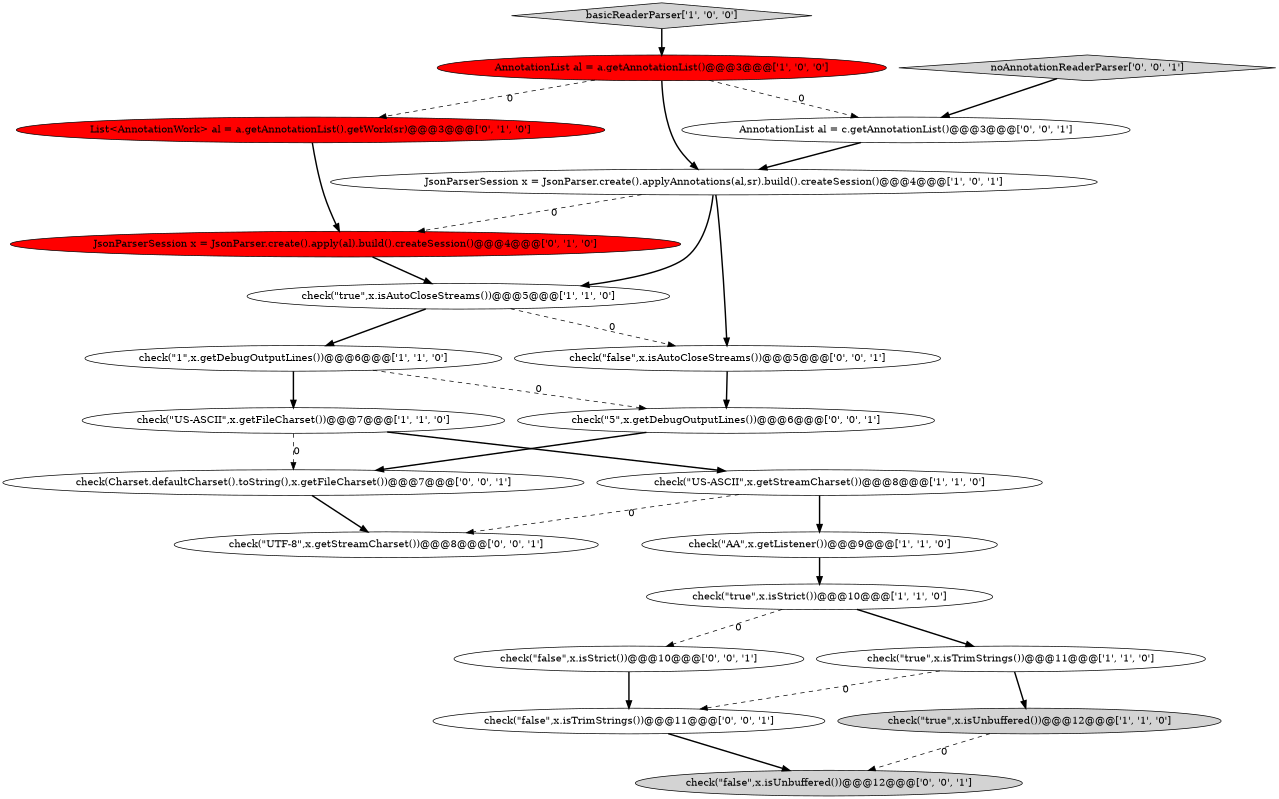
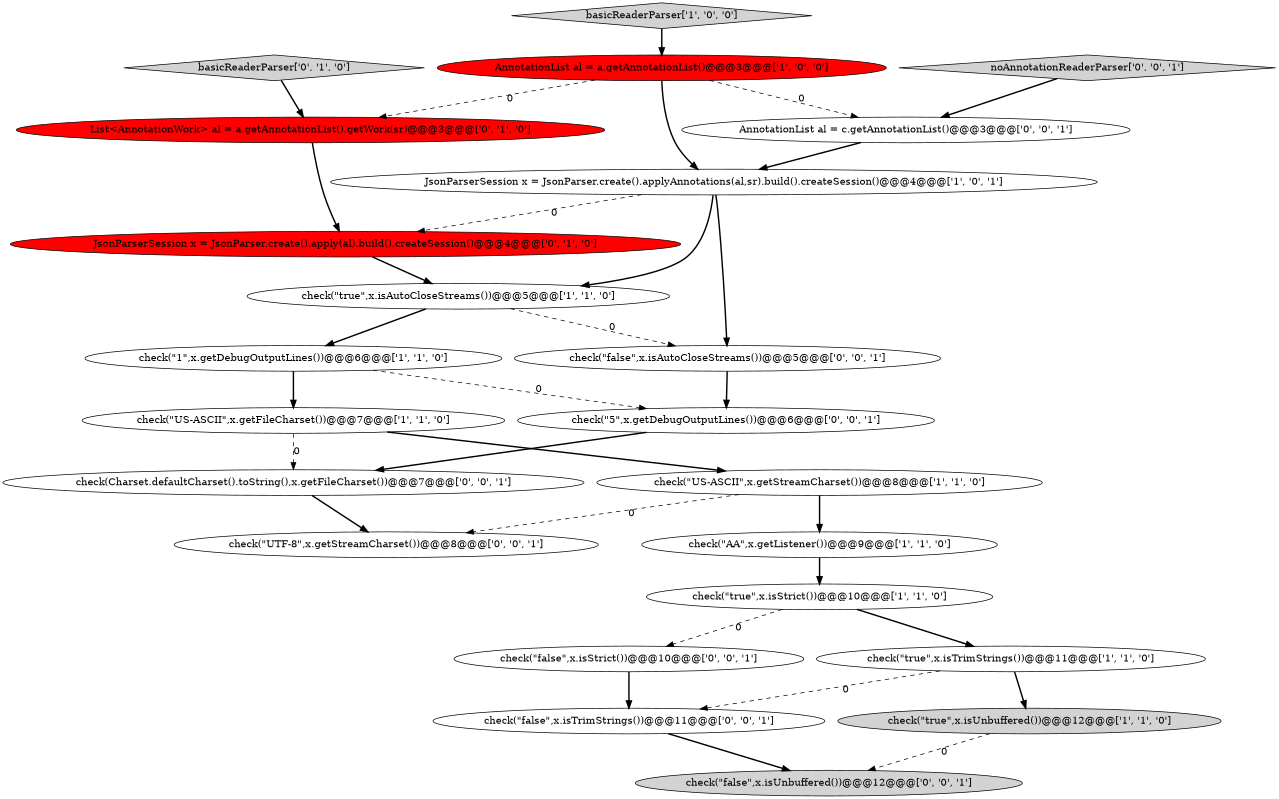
node "basicReaderParser['0', '1', '0']": added
